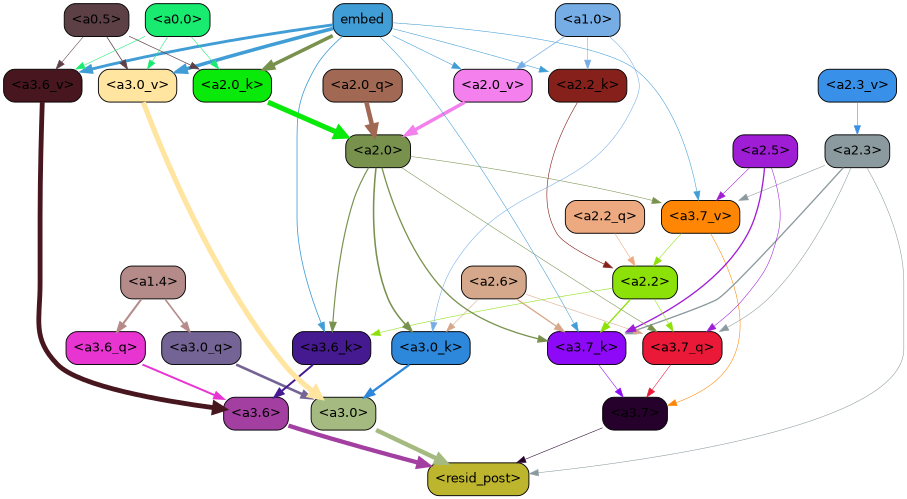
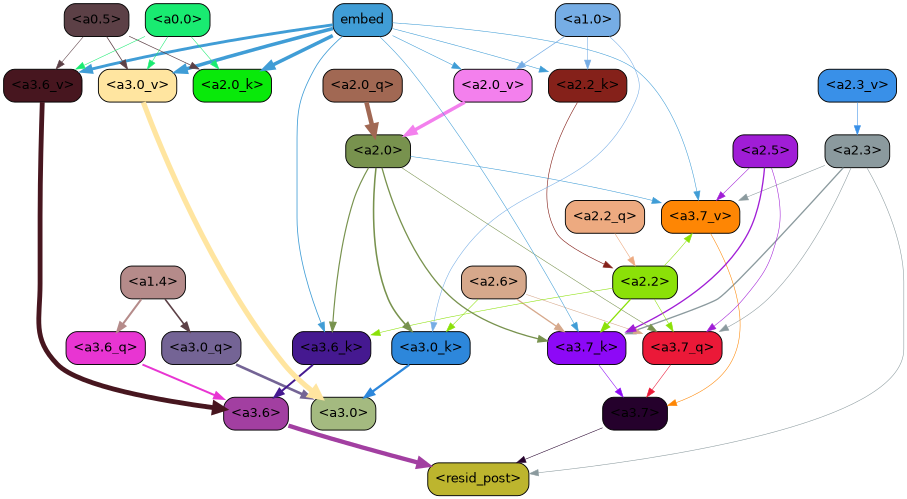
edge "embed" -> "<a2.0_k>": color #78924e -> #409dd6
edge "<a2.0_k>" -> "<a2.0>": removed
edge "<a2.0>" -> "<a3.7_v>": color #78924e -> #409dd6
edge "<a3.7_v>" -> "<a2.2>": reversed
edge "<a2.6>" -> "<a3.0_k>": color #d6a88b -> #8be108
edge "<a1.4>" -> "<a3.0_q>": color #b58b8a -> #5c4046
edge "<a3.0>" -> "<resid_post>": removed
